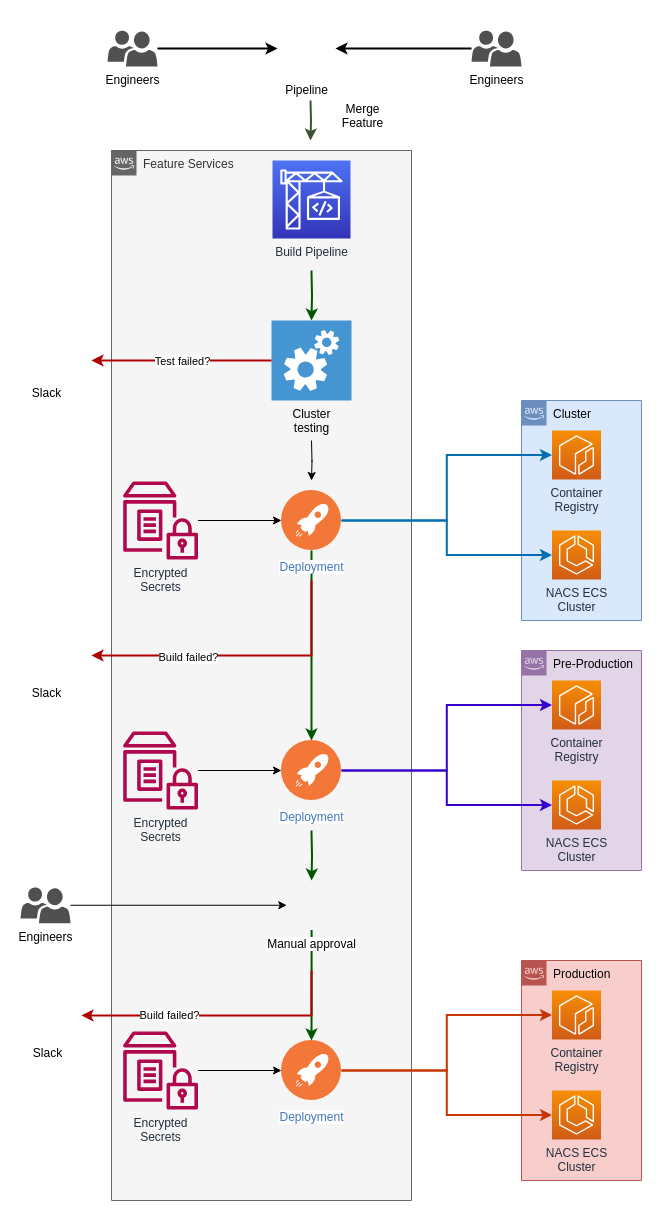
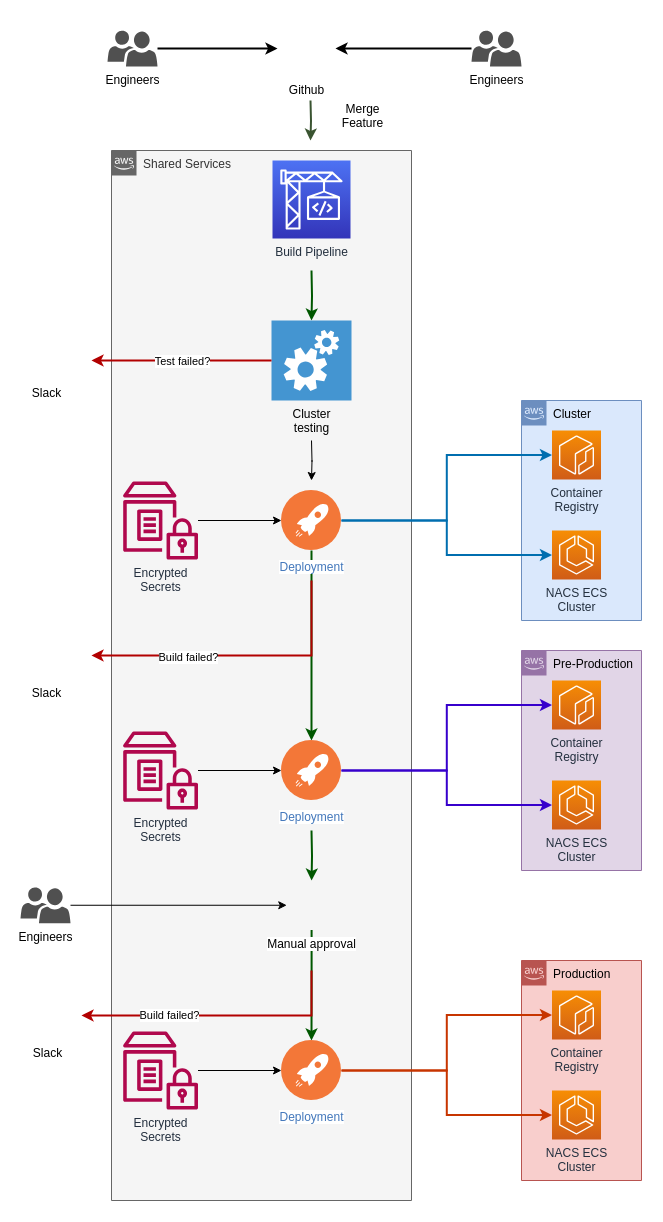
node "Pipeline": label "Pipeline" -> "Github"
node "Feature Services": label "Feature Services" -> "Shared Services"
